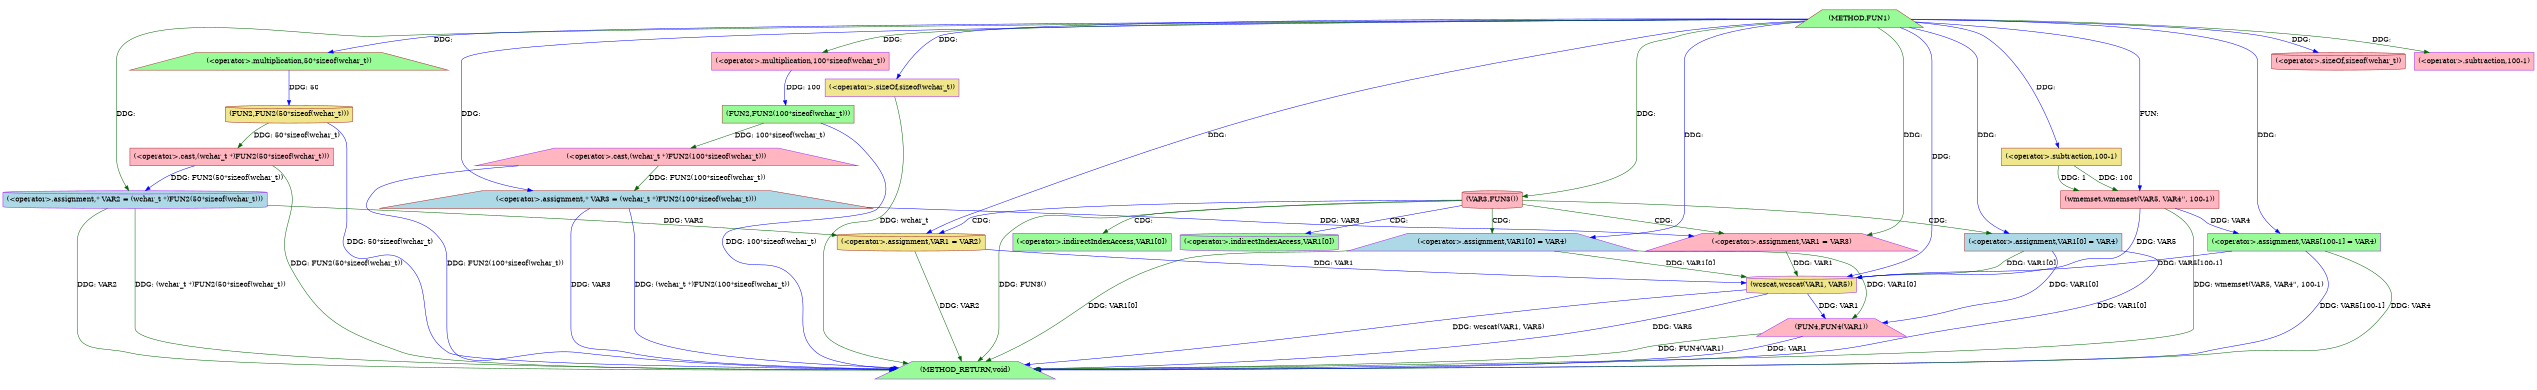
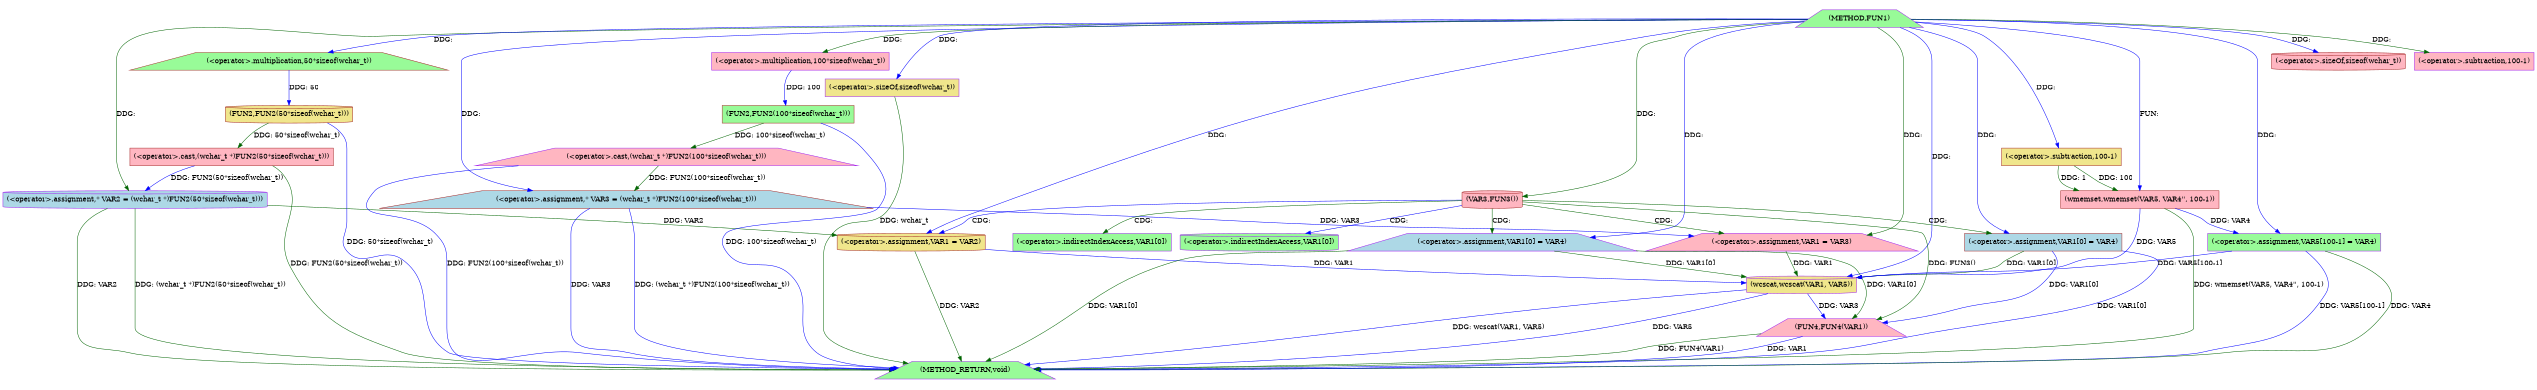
node "(METHOD,FUN1)": color brown -> purple
edge "(VAR3,FUN3())" -> "(METHOD_RETURN,void)": now "(VAR3,FUN3())" -> "(FUN4,FUN4(VAR1))"
edge "(wcscat,wcscat(VAR1, VAR5))" -> "(FUN4,FUN4(VAR1))": label "DDG: VAR1" -> "DDG: VAR3"
